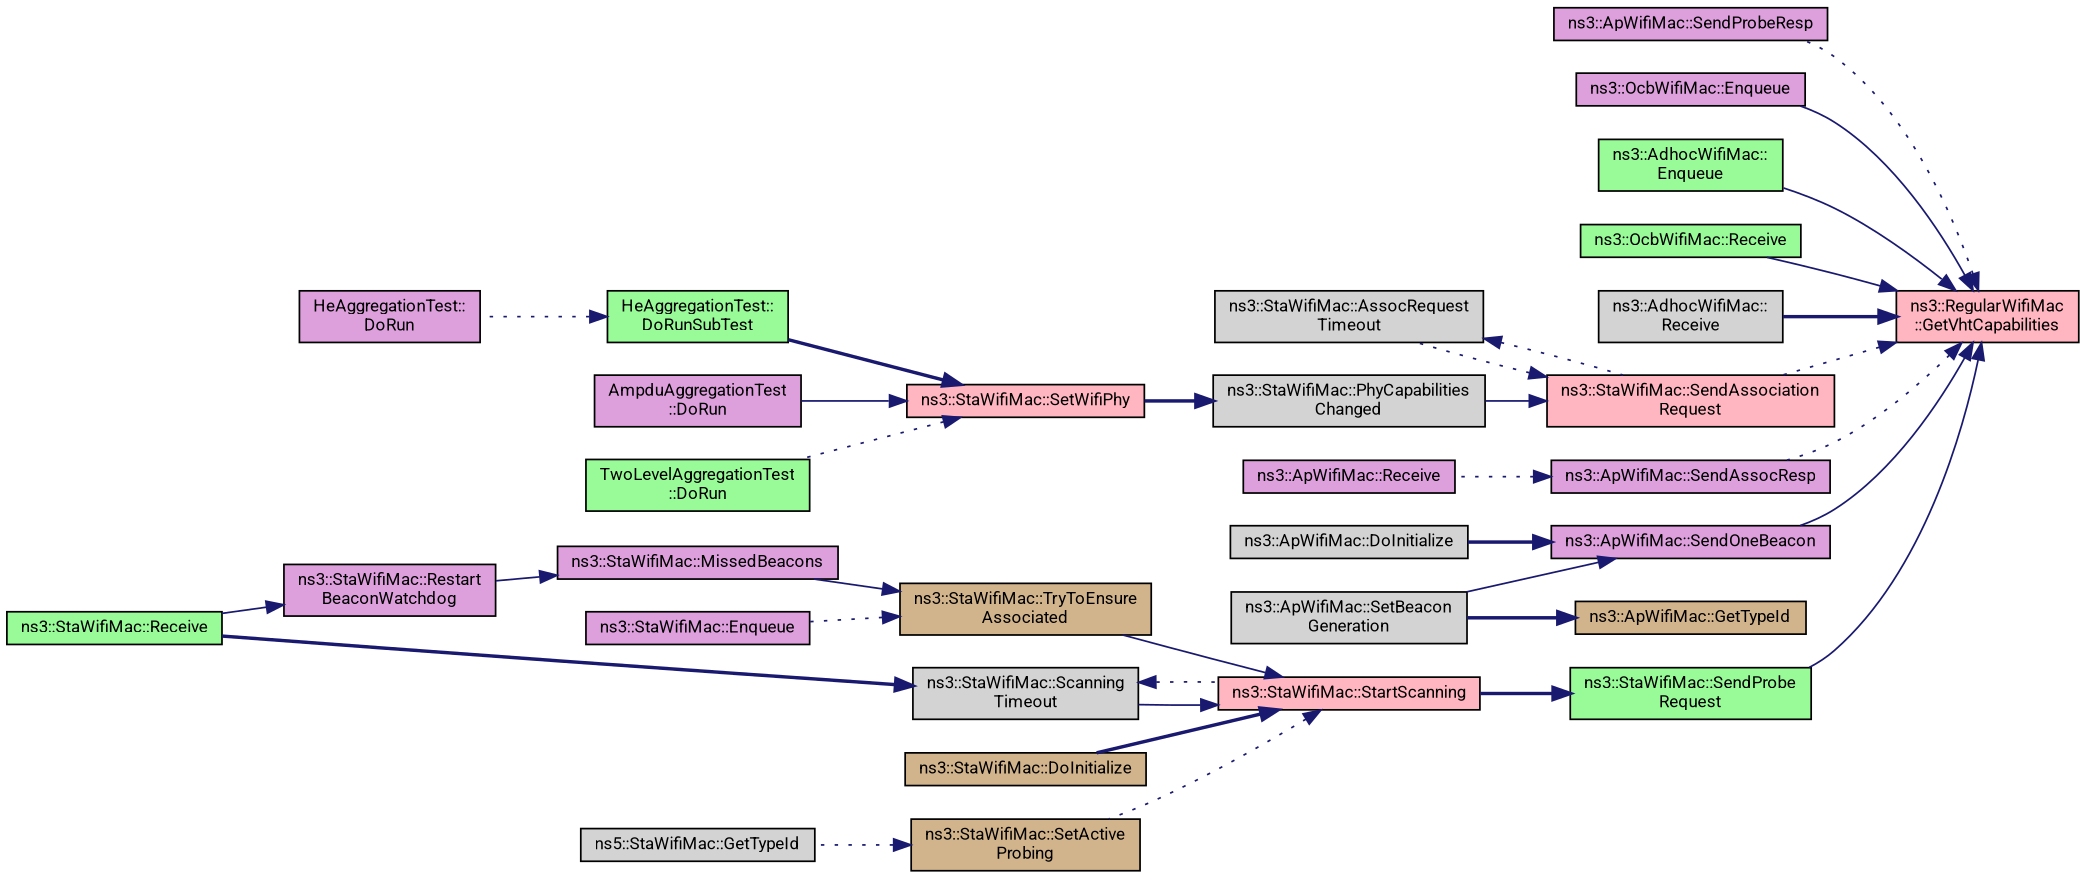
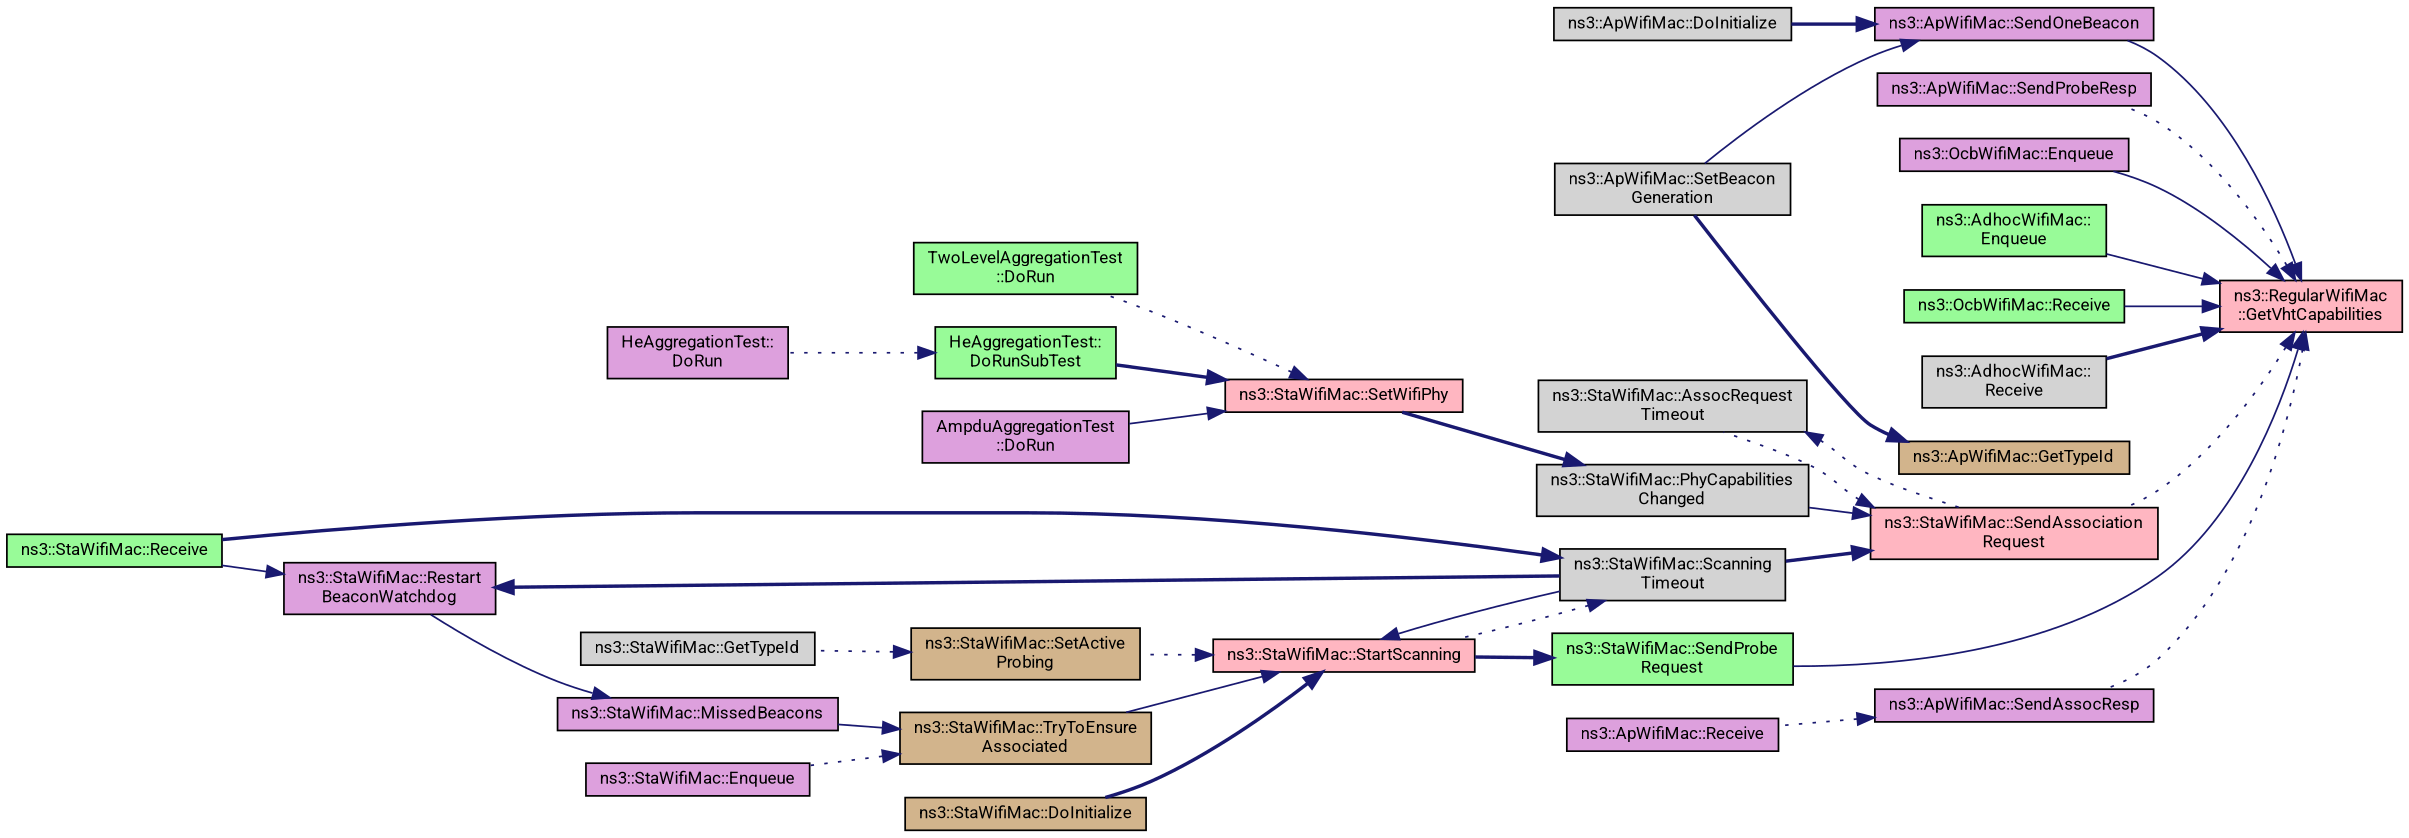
edge "ns3::StaWifiMac::Scanning Timeout" -> "ns3::StaWifiMac::SendAssociation Request": added
edge "ns3::StaWifiMac::Scanning Timeout" -> "ns3::StaWifiMac::Restart BeaconWatchdog": added
node "ns5::StaWifiMac::GetTypeId": label "ns5::StaWifiMac::GetTypeId" -> "ns3::StaWifiMac::GetTypeId"
